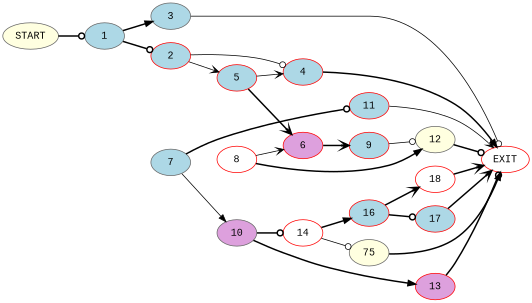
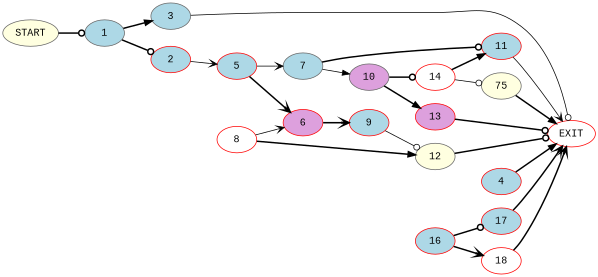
edge "2" -> "4": removed
edge "5" -> "4": now "5" -> "7"
edge "14" -> "16": now "14" -> "11"
